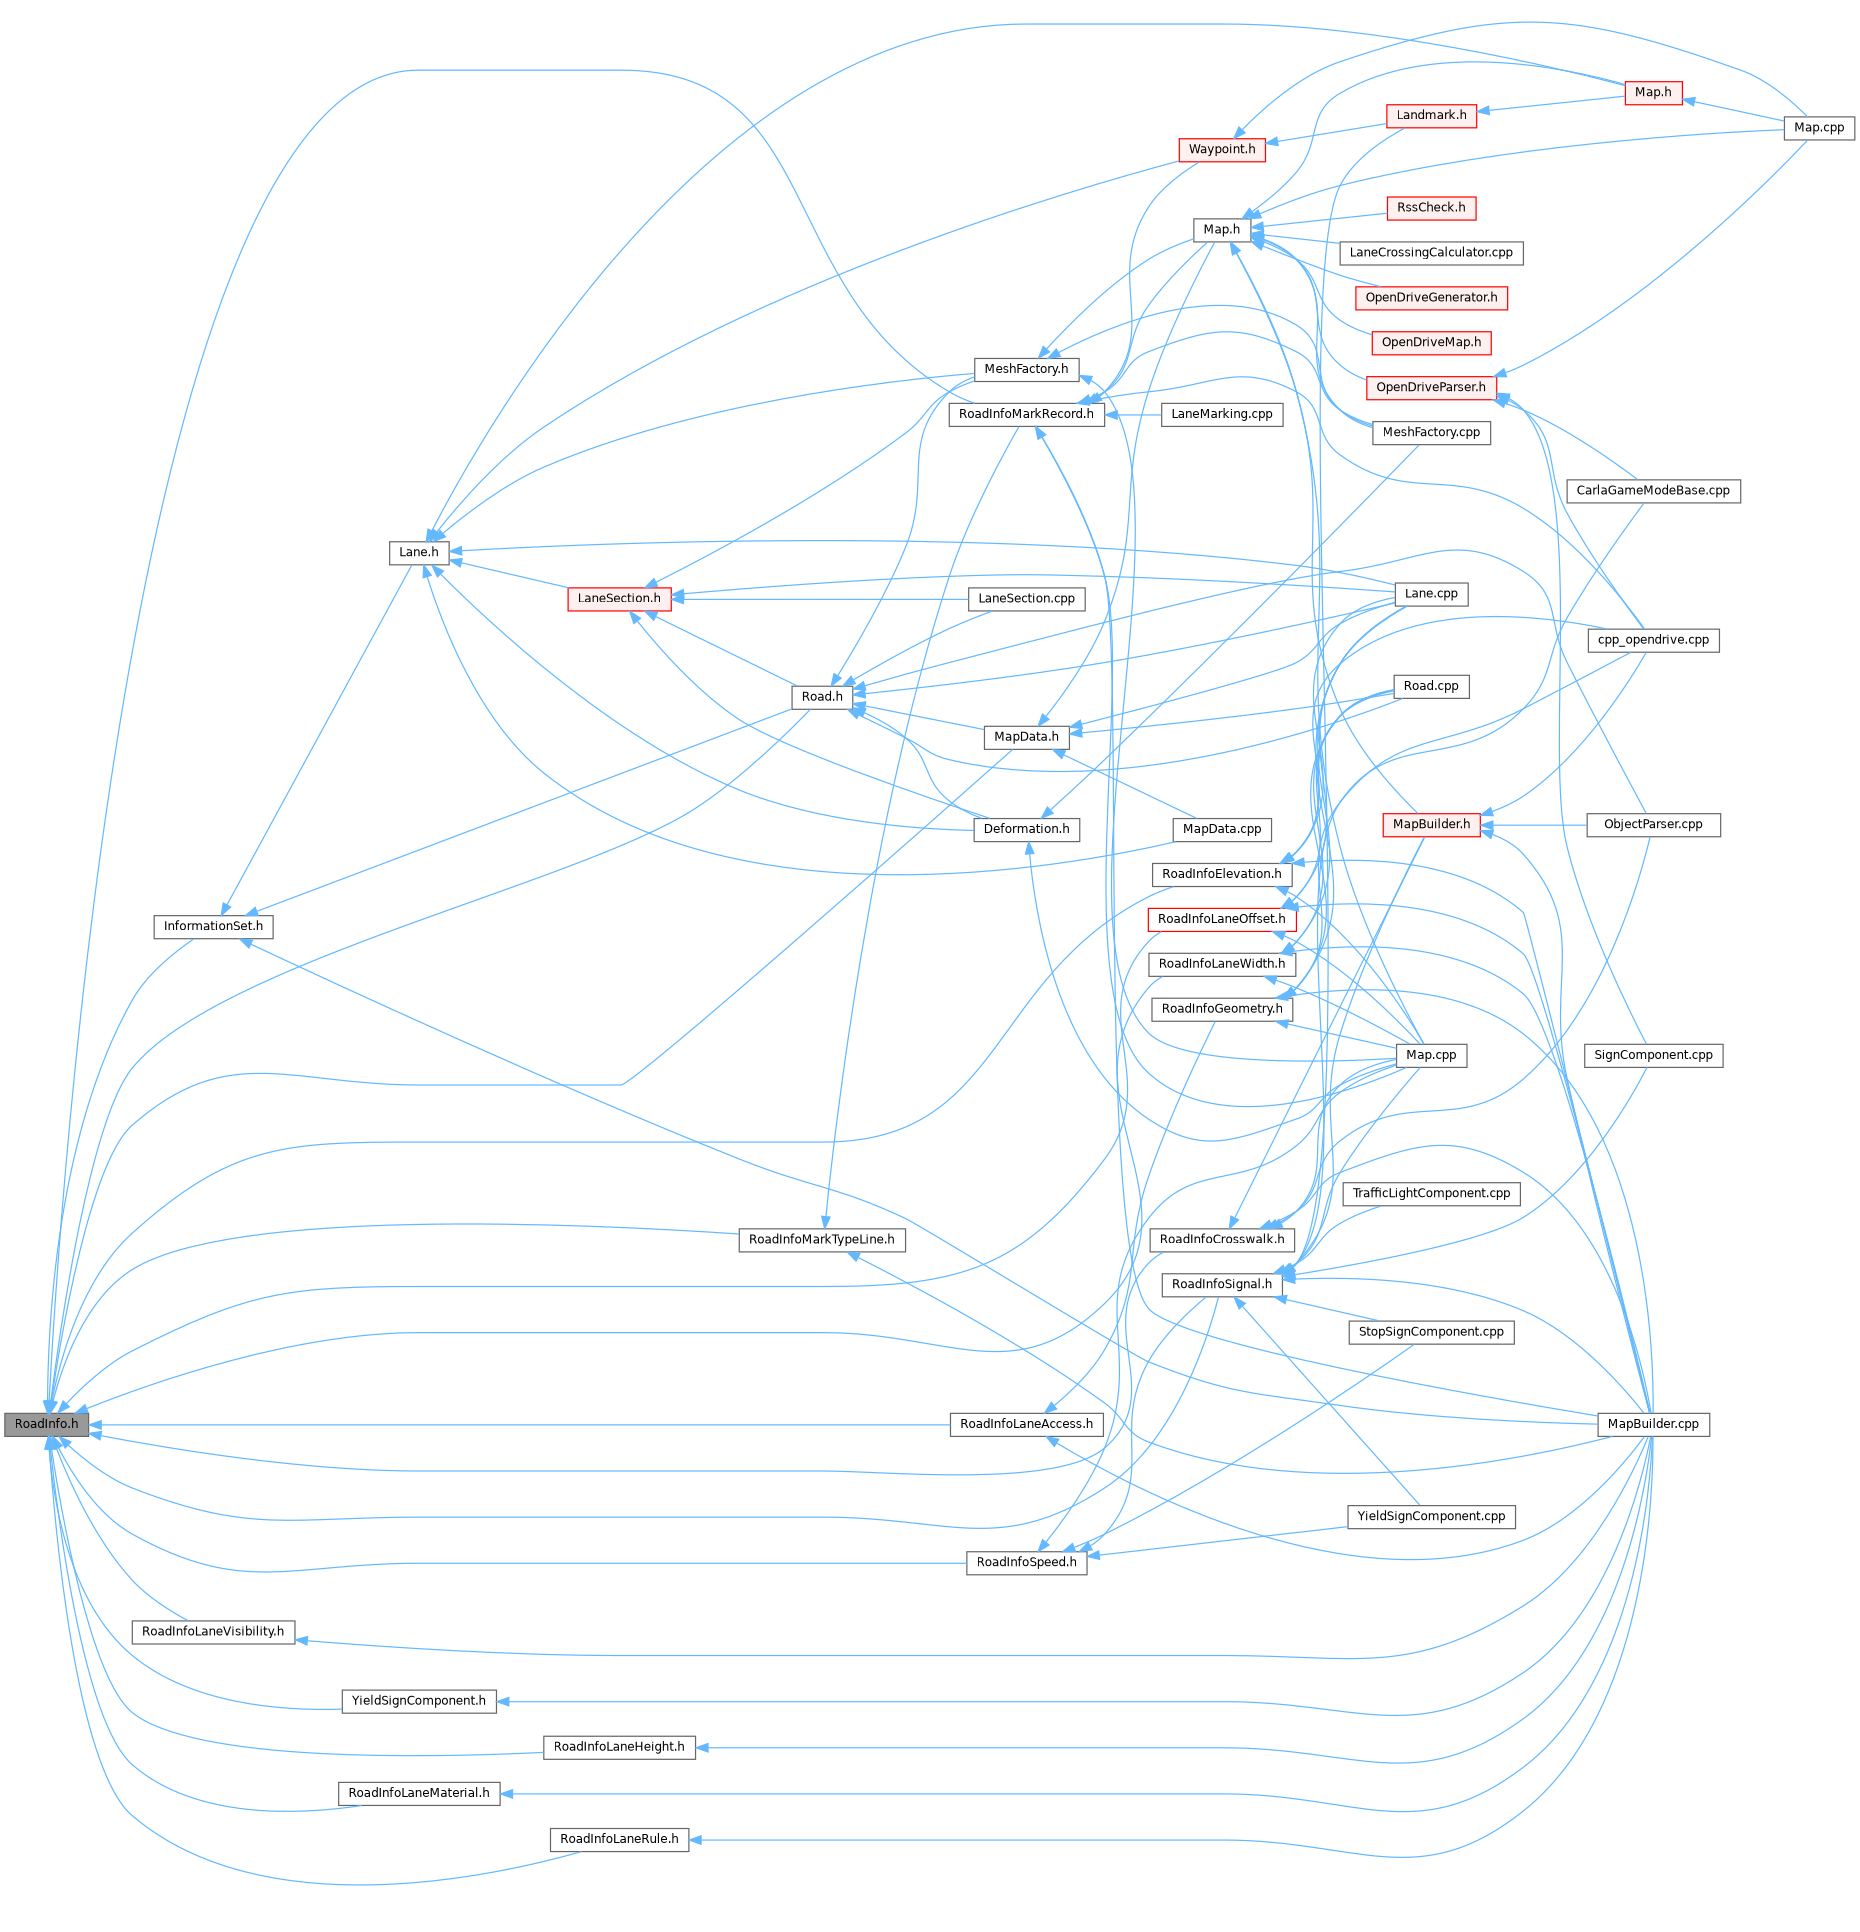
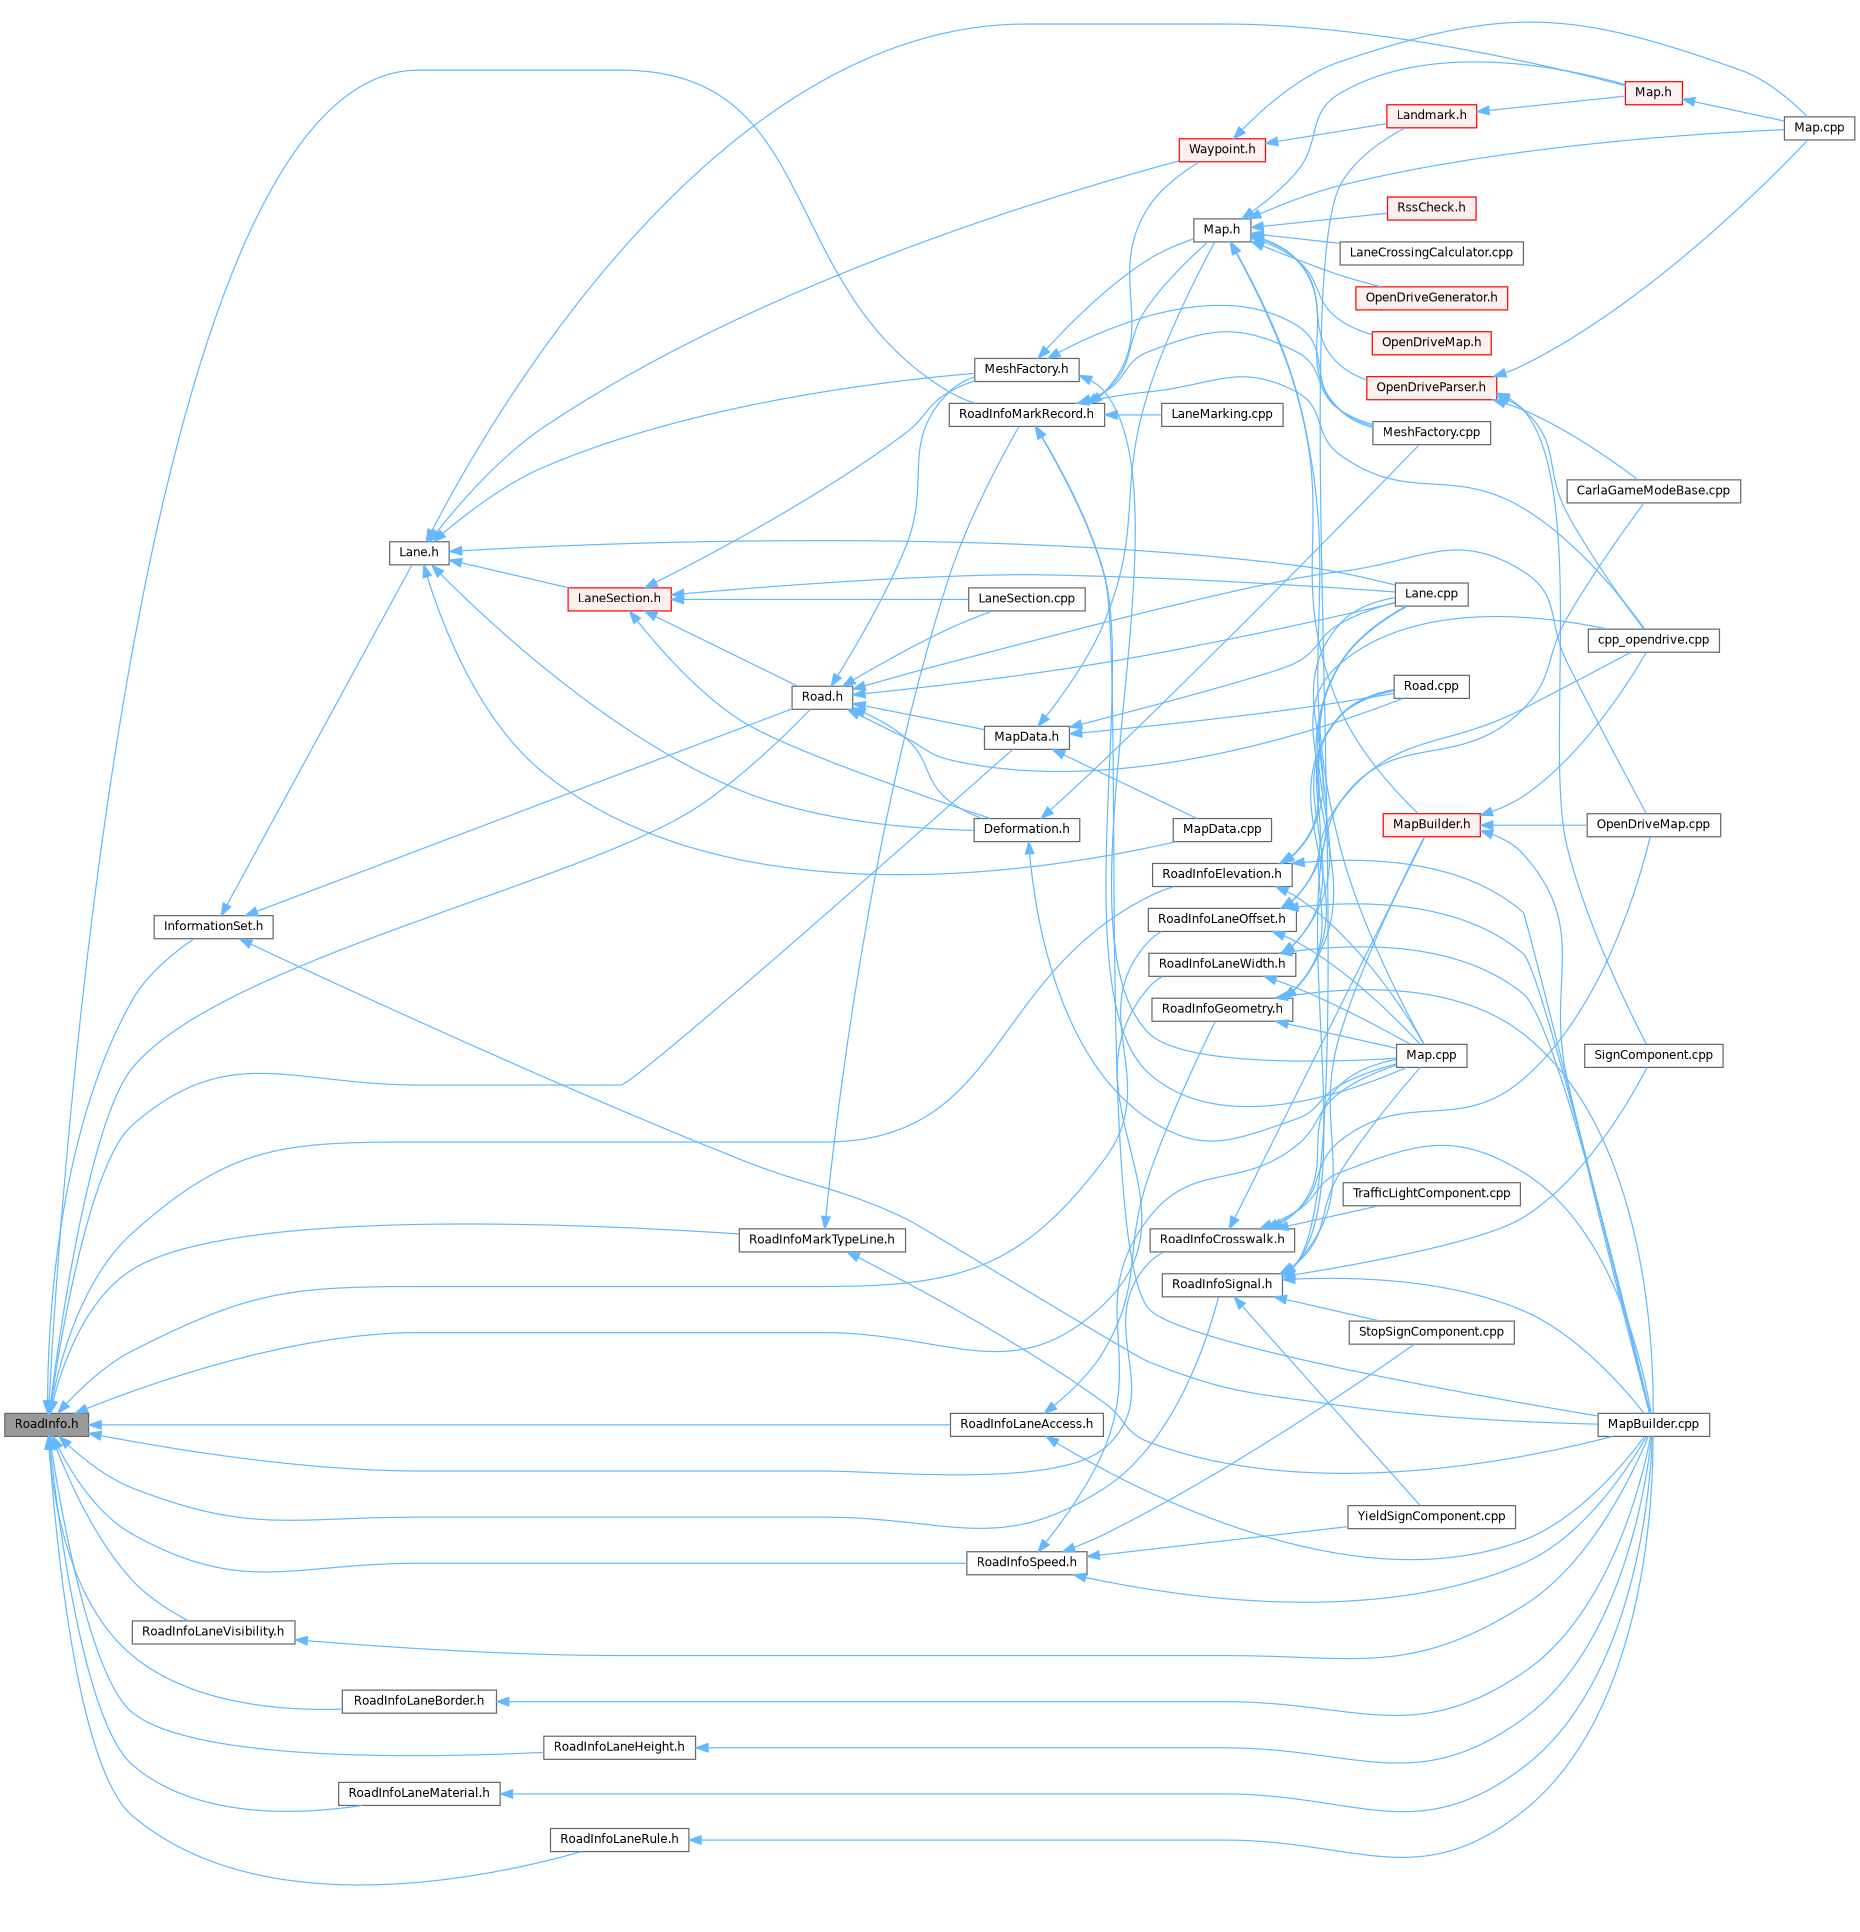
node "ObjectParser.cpp": label "ObjectParser.cpp" -> "OpenDriveMap.cpp"
node "RoadInfoLaneOffset.h": color red -> grey40
edge "TrafficLightComponent.cpp" -> "RoadInfoSignal.h": now "TrafficLightComponent.cpp" -> "RoadInfoCrosswalk.h"
edge "RoadInfoSignal.h" -> "RoadInfoSpeed.h": now "MapBuilder.cpp" -> "RoadInfoSpeed.h"
node "YieldSignComponent.h": label "YieldSignComponent.h" -> "RoadInfoLaneBorder.h"
